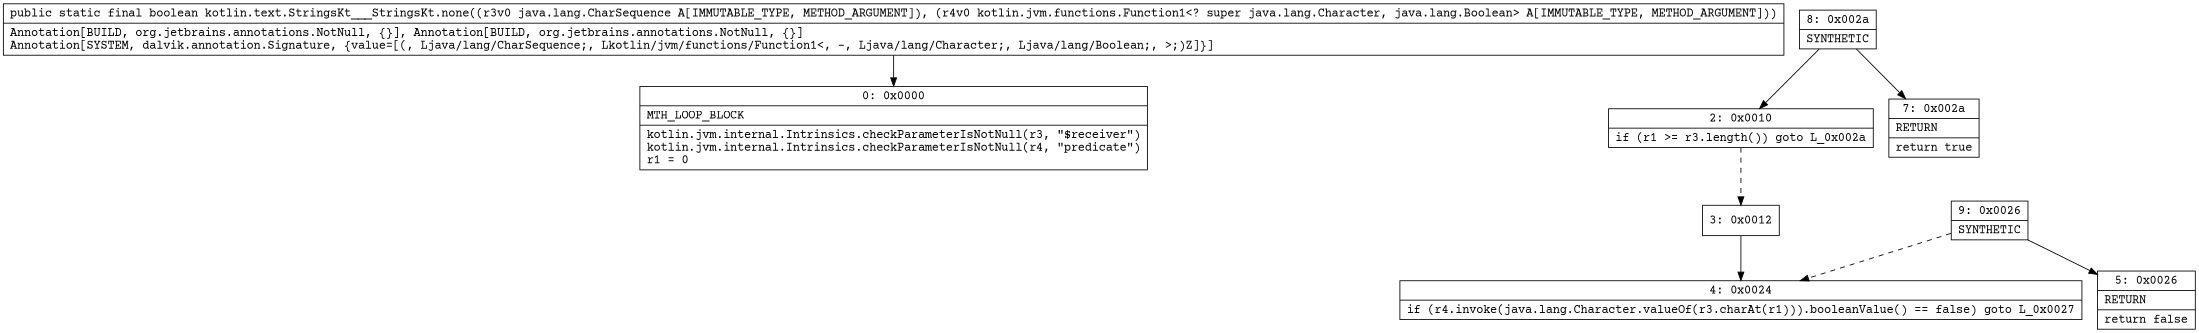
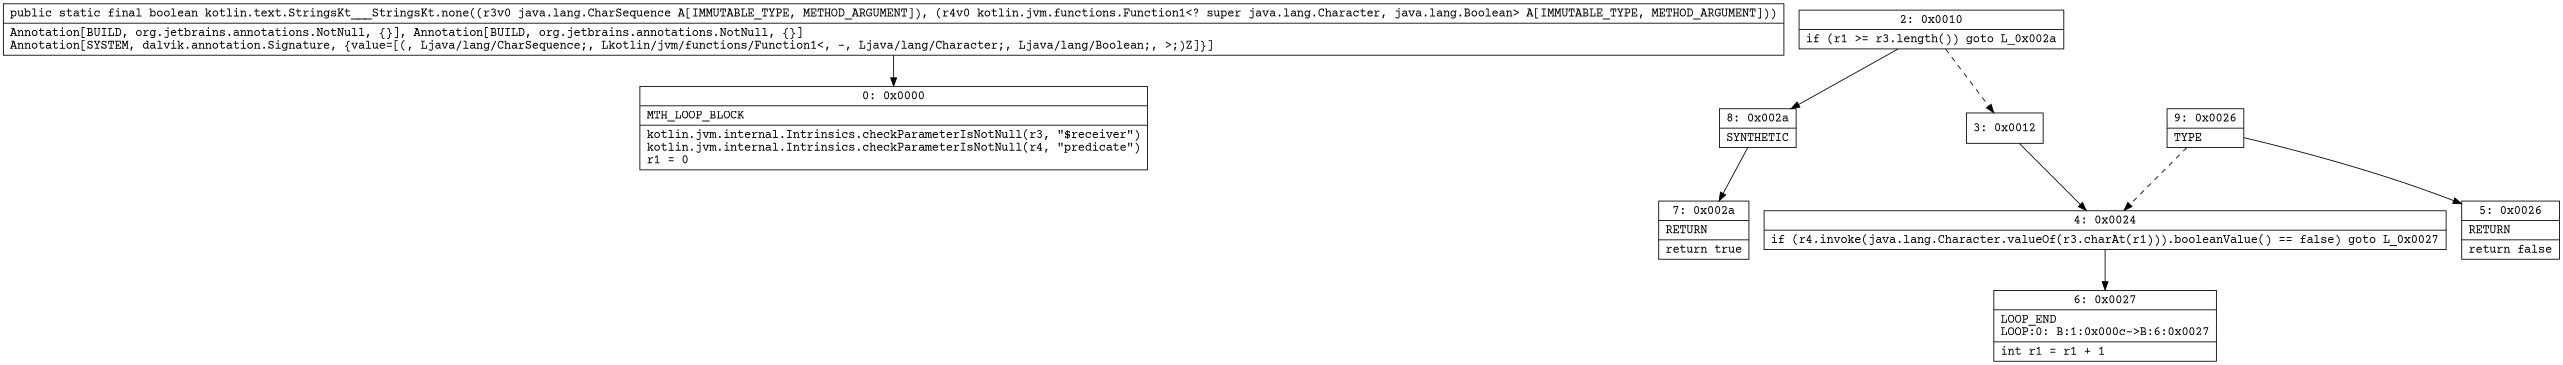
edge "8: 0x002a" -> "2: 0x0010": reversed
node "9: 0x0026": text "SYNTHETIC" -> "TYPE"
node "6: 0x0027": added
